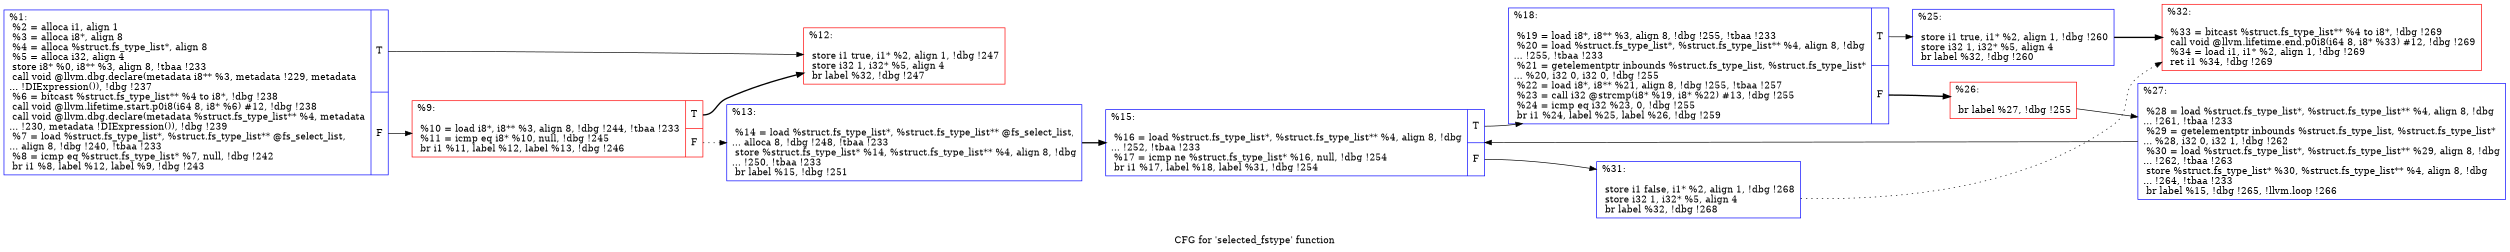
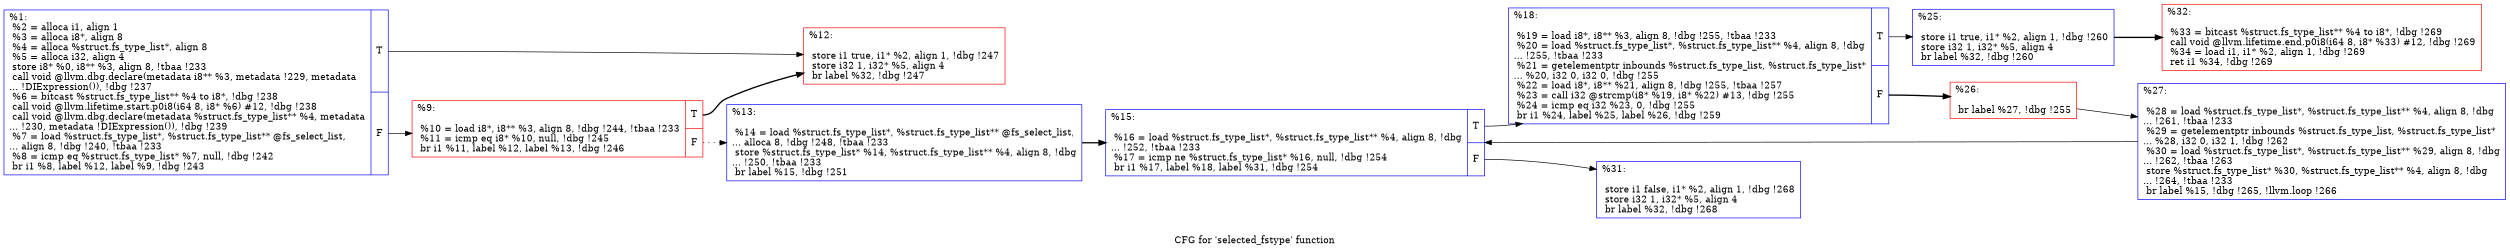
edge "%31:" -> "%32:": removed
